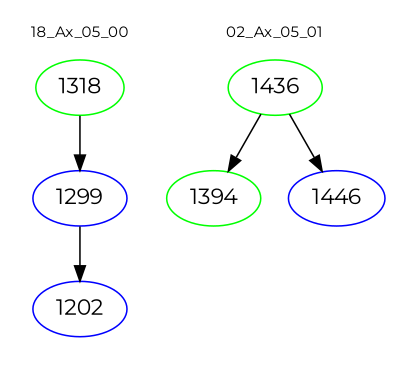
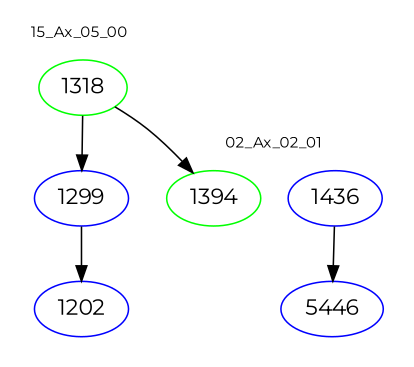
cluster "18_Ax_05_00": label "18_Ax_05_00" -> "15_Ax_05_00"
cluster "02_Ax_05_01": label "02_Ax_05_01" -> "02_Ax_02_01"
node "1436": color green -> blue
edge "1436" -> "1394": now "1318" -> "1394"
node "1446": label "1446" -> "5446"
